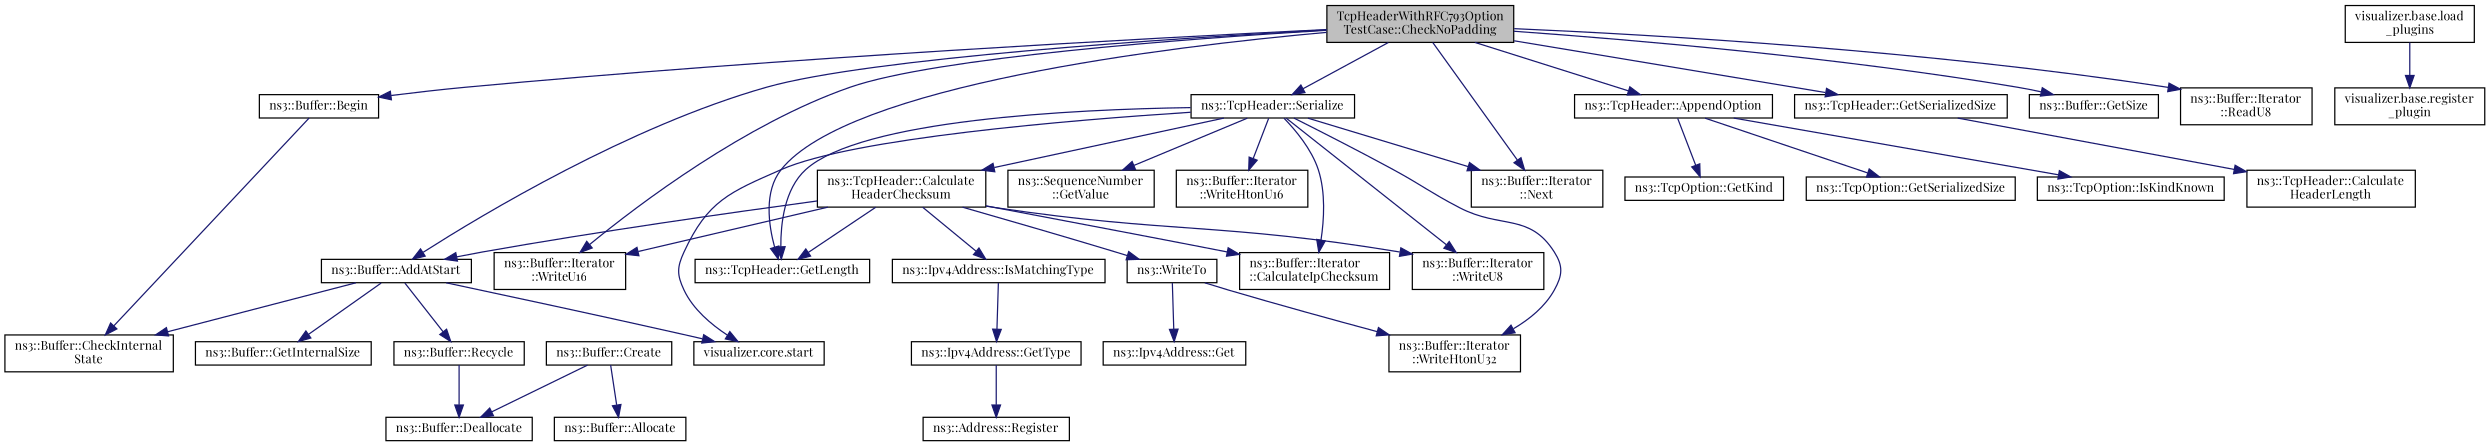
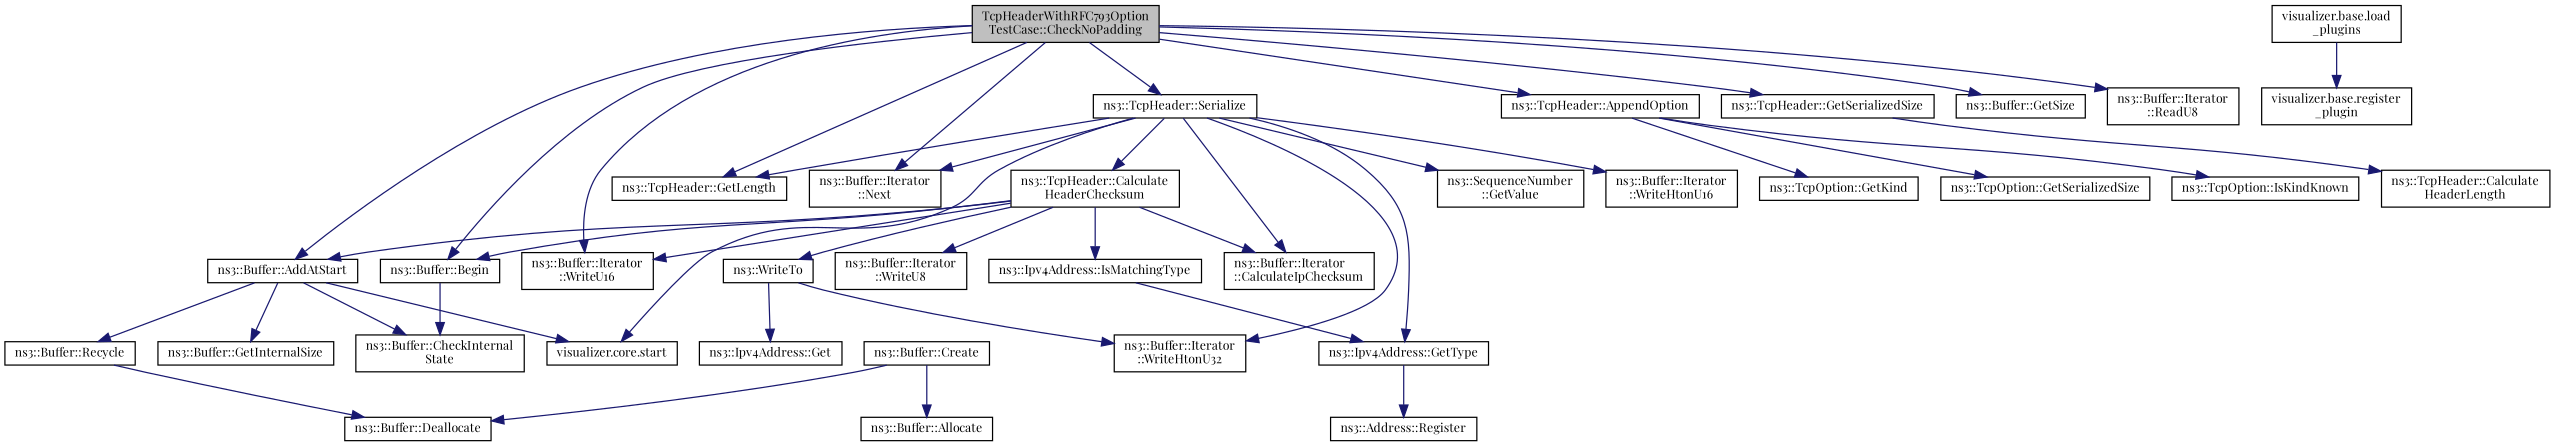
edge "ns3::TcpHeader::Serialize" -> "ns3::Buffer::Iterator ::WriteU8": now "ns3::TcpHeader::Serialize" -> "ns3::Ipv4Address::GetType"
edge "ns3::TcpHeader::Calculate HeaderChecksum" -> "ns3::TcpHeader::GetLength": now "ns3::TcpHeader::Calculate HeaderChecksum" -> "ns3::Buffer::Begin"
